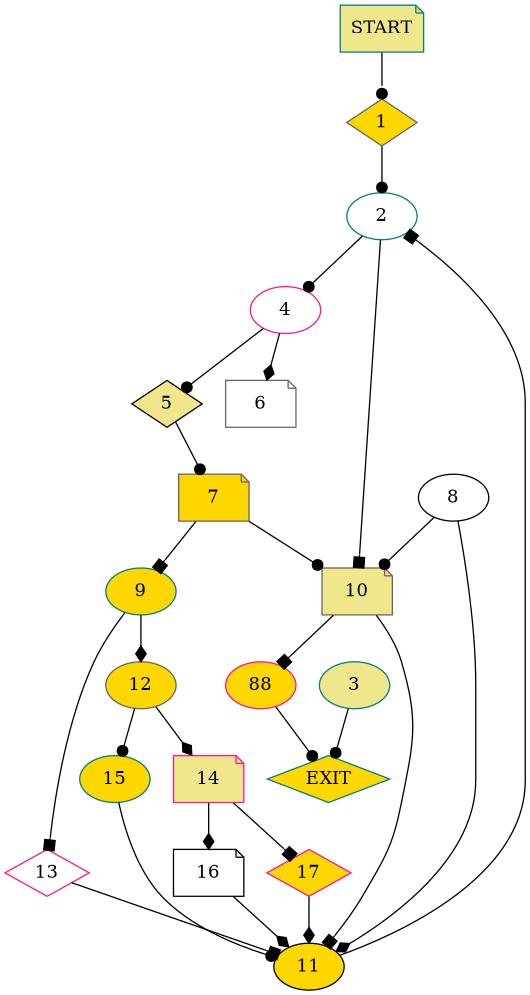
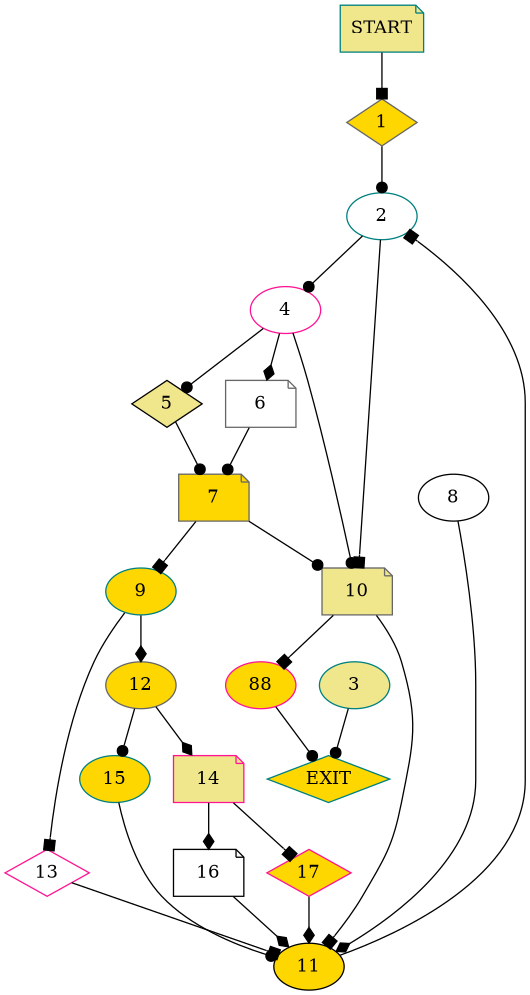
edge "START" -> "1": arrowhead dot -> box
edge "6" -> "7": added
edge "8" -> "10": now "4" -> "10"
